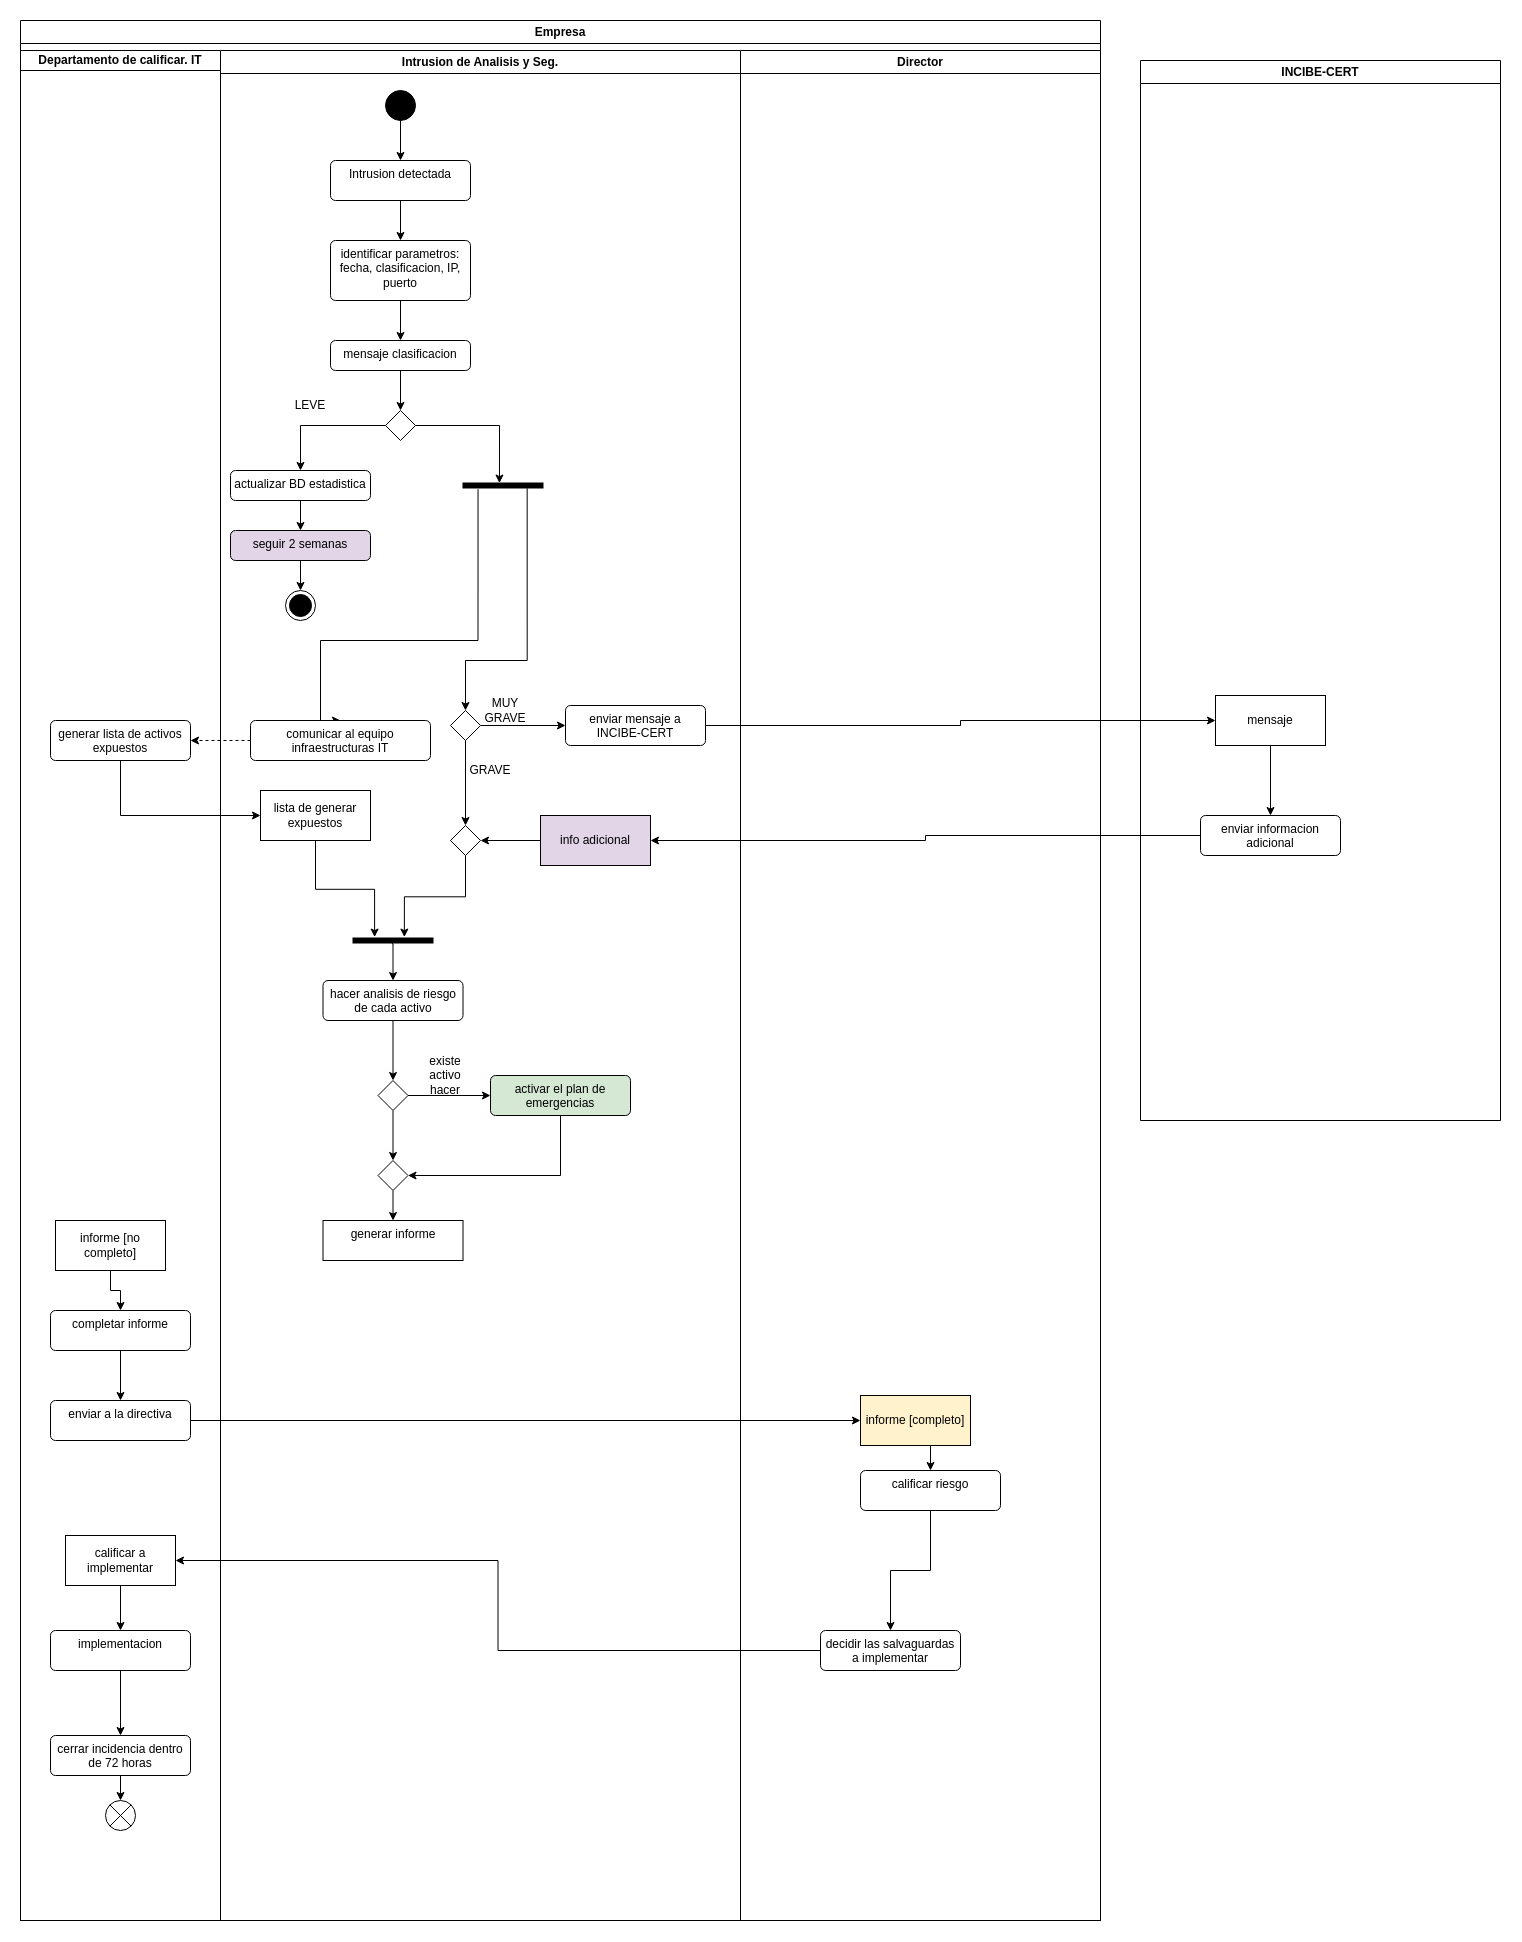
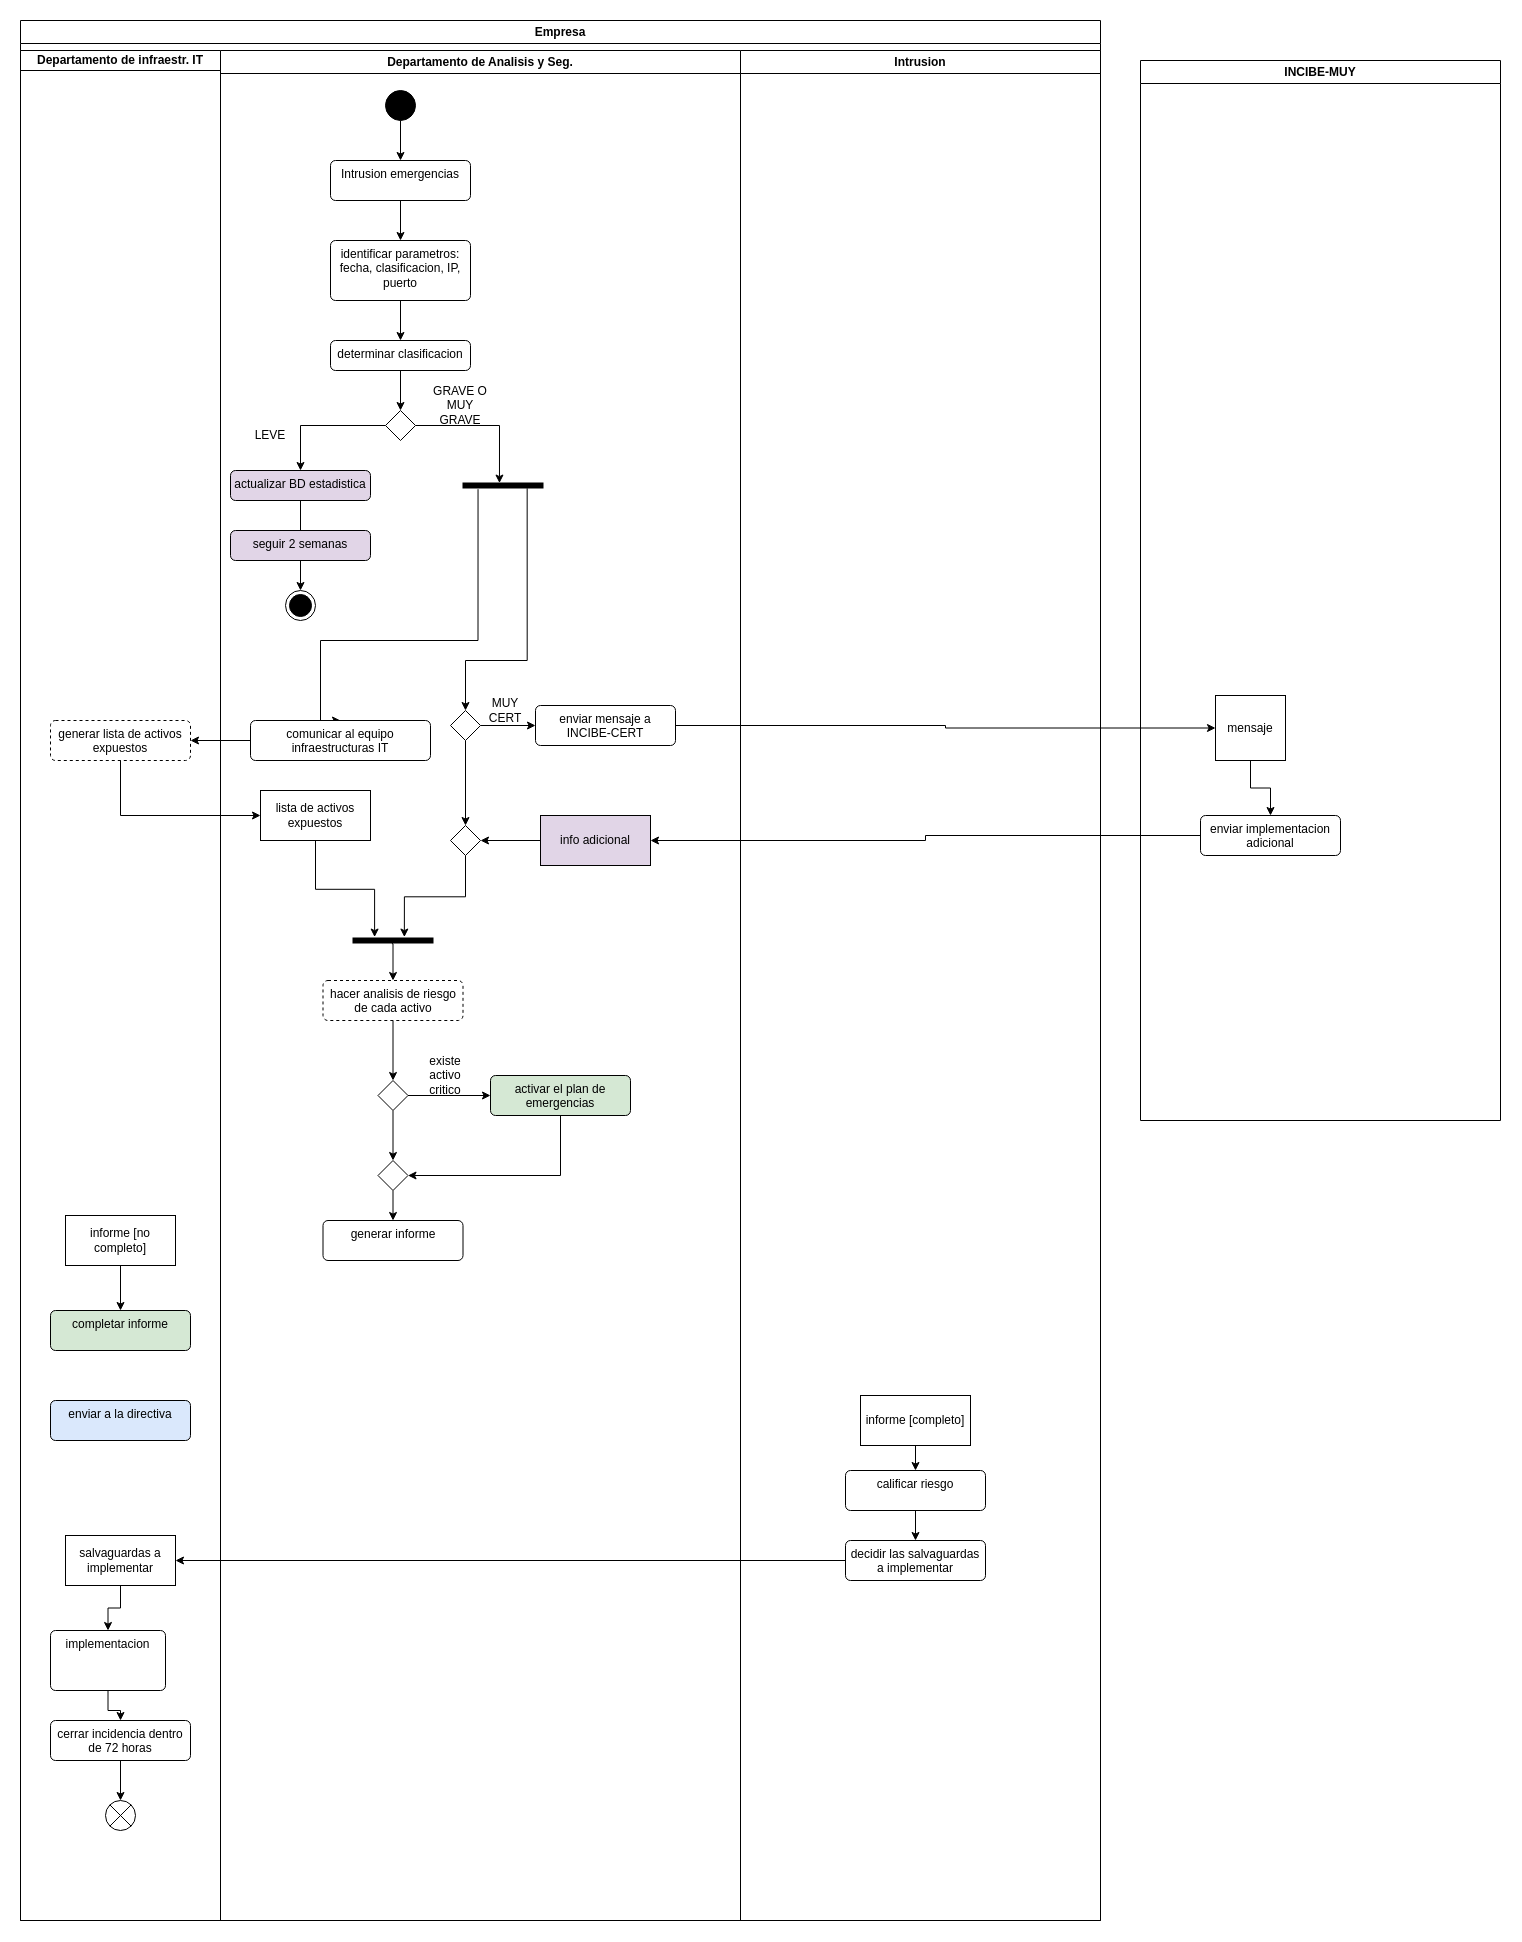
node "Departamento de calificar. IT": label "Departamento de calificar. IT" -> "Departamento de infraestr. IT"
node "Intrusion de Analisis y Seg.": label "Intrusion de Analisis y Seg." -> "Departamento de Analisis y Seg."
node "Director": label "Director" -> "Intrusion"
node "INCIBE-CERT": label "INCIBE-CERT" -> "INCIBE-MUY"
node "Intrusion detectada": label "Intrusion detectada" -> "Intrusion emergencias"
node "mensaje clasificacion": label "mensaje clasificacion" -> "determinar clasificacion"
node "LEVE": moved (311, 406) -> (271, 436)
node "GRAVE O MUY GRAVE": added
node "actualizar BD estadistica": fillcolor #ffffff -> #e1d5e7
edge "actualizar BD estadistica" -> "seguir 2 semanas": arrowhead classic -> none
node "MUY GRAVE": label "MUY GRAVE" -> "MUY CERT"
node "mensaje": size 110x50 -> 70x65
node "enviar mensaje a INCIBE-CERT": moved (636, 726) -> (606, 726)
node "generar lista de activos expuestos": style solid -> dashed
edge "comunicar al equipo infraestructuras IT" -> "generar lista de activos expuestos": style dashed -> solid
node "GRAVE": removed
node "lista de generar expuestos": label "lista de generar expuestos" -> "lista de activos expuestos"
node "enviar informacion adicional": label "enviar informacion adicional" -> "enviar implementacion adicional"
node "hacer analisis de riesgo de cada activo": style solid -> dashed
node "existe activo hacer": label "existe activo hacer" -> "existe activo critico"
node "generar informe": shape rectangle -> rounded rectangle
node "informe [no completo]": moved (111, 1246) -> (121, 1241)
node "completar informe": fillcolor #ffffff -> #d5e8d4
edge "completar informe" -> "enviar a la directiva": removed
node "enviar a la directiva": fillcolor #ffffff -> #dae8fc
edge "enviar a la directiva" -> "informe [completo]": removed
node "informe [completo]": fillcolor #fff2cc -> #ffffff
node "calificar riesgo": moved (931, 1491) -> (916, 1491)
node "calificar a implementar": label "calificar a implementar" -> "salvaguardas a implementar"
node "implementacion": size 140x40 -> 115x60
node "decidir las salvaguardas a implementar": moved (891, 1651) -> (916, 1561)
node "cerrar incidencia dentro de 72 horas": moved (121, 1756) -> (121, 1741)
